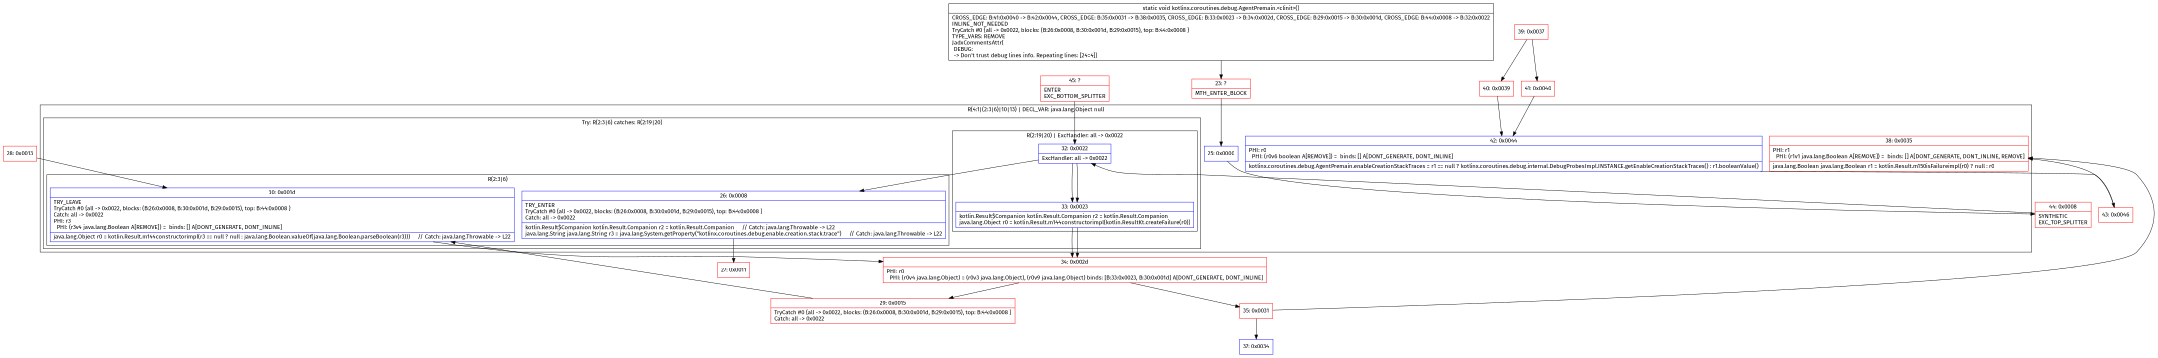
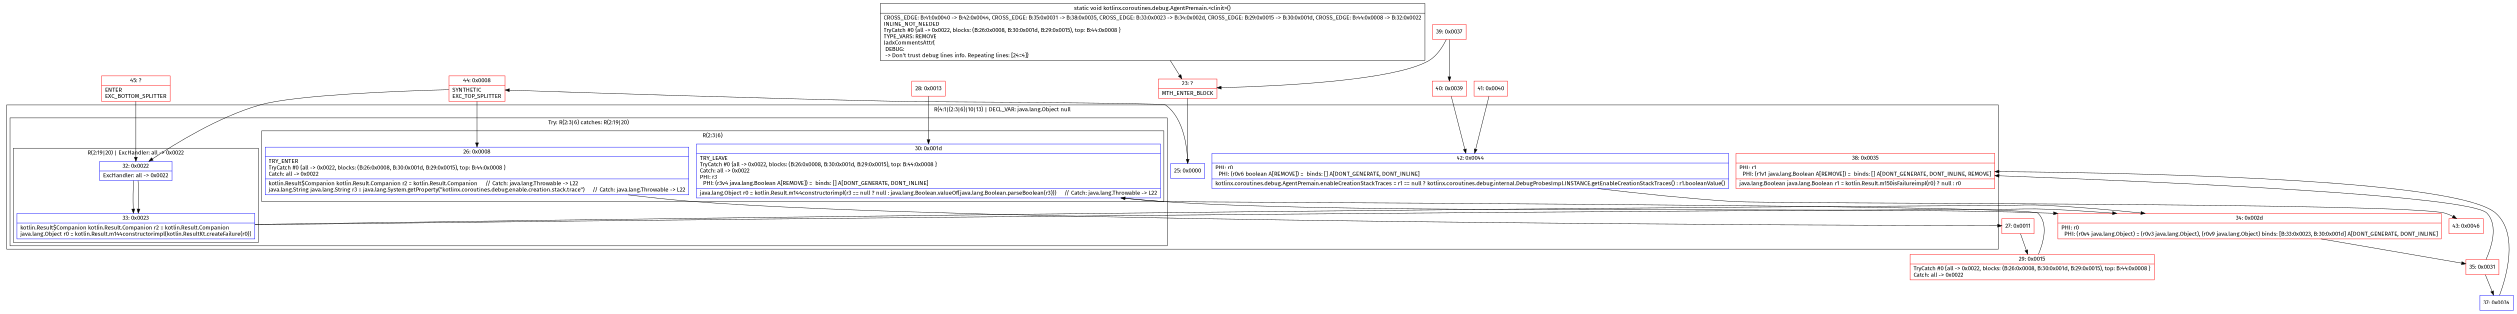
edge "39: 0x0037" -> "41: 0x0040": now "39: 0x0037" -> "23: ?"
edge "43: 0x0046" -> "38: 0x0035": now "37: 0x0034" -> "38: 0x0035"
edge "32: 0x0022" -> "26: 0x0008": now "44: 0x0008" -> "26: 0x0008"
edge "34: 0x002d" -> "29: 0x0015": now "27: 0x0011" -> "29: 0x0015"
